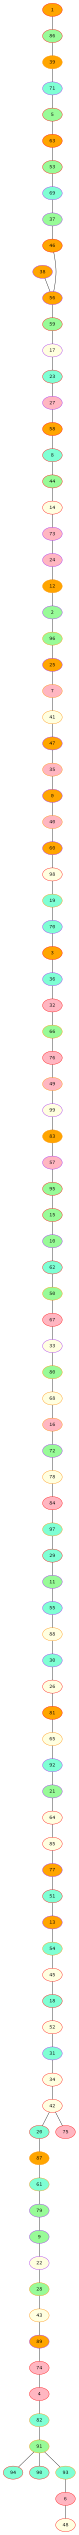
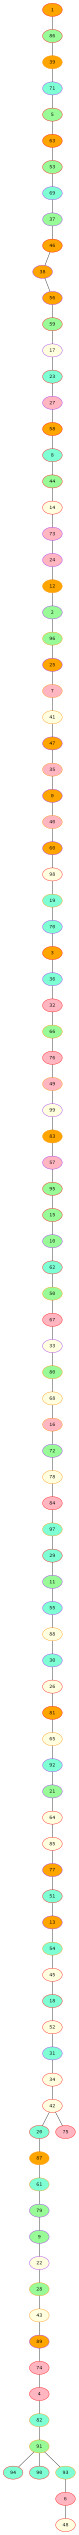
edge "46" -- "56": now "46" -- "38"
